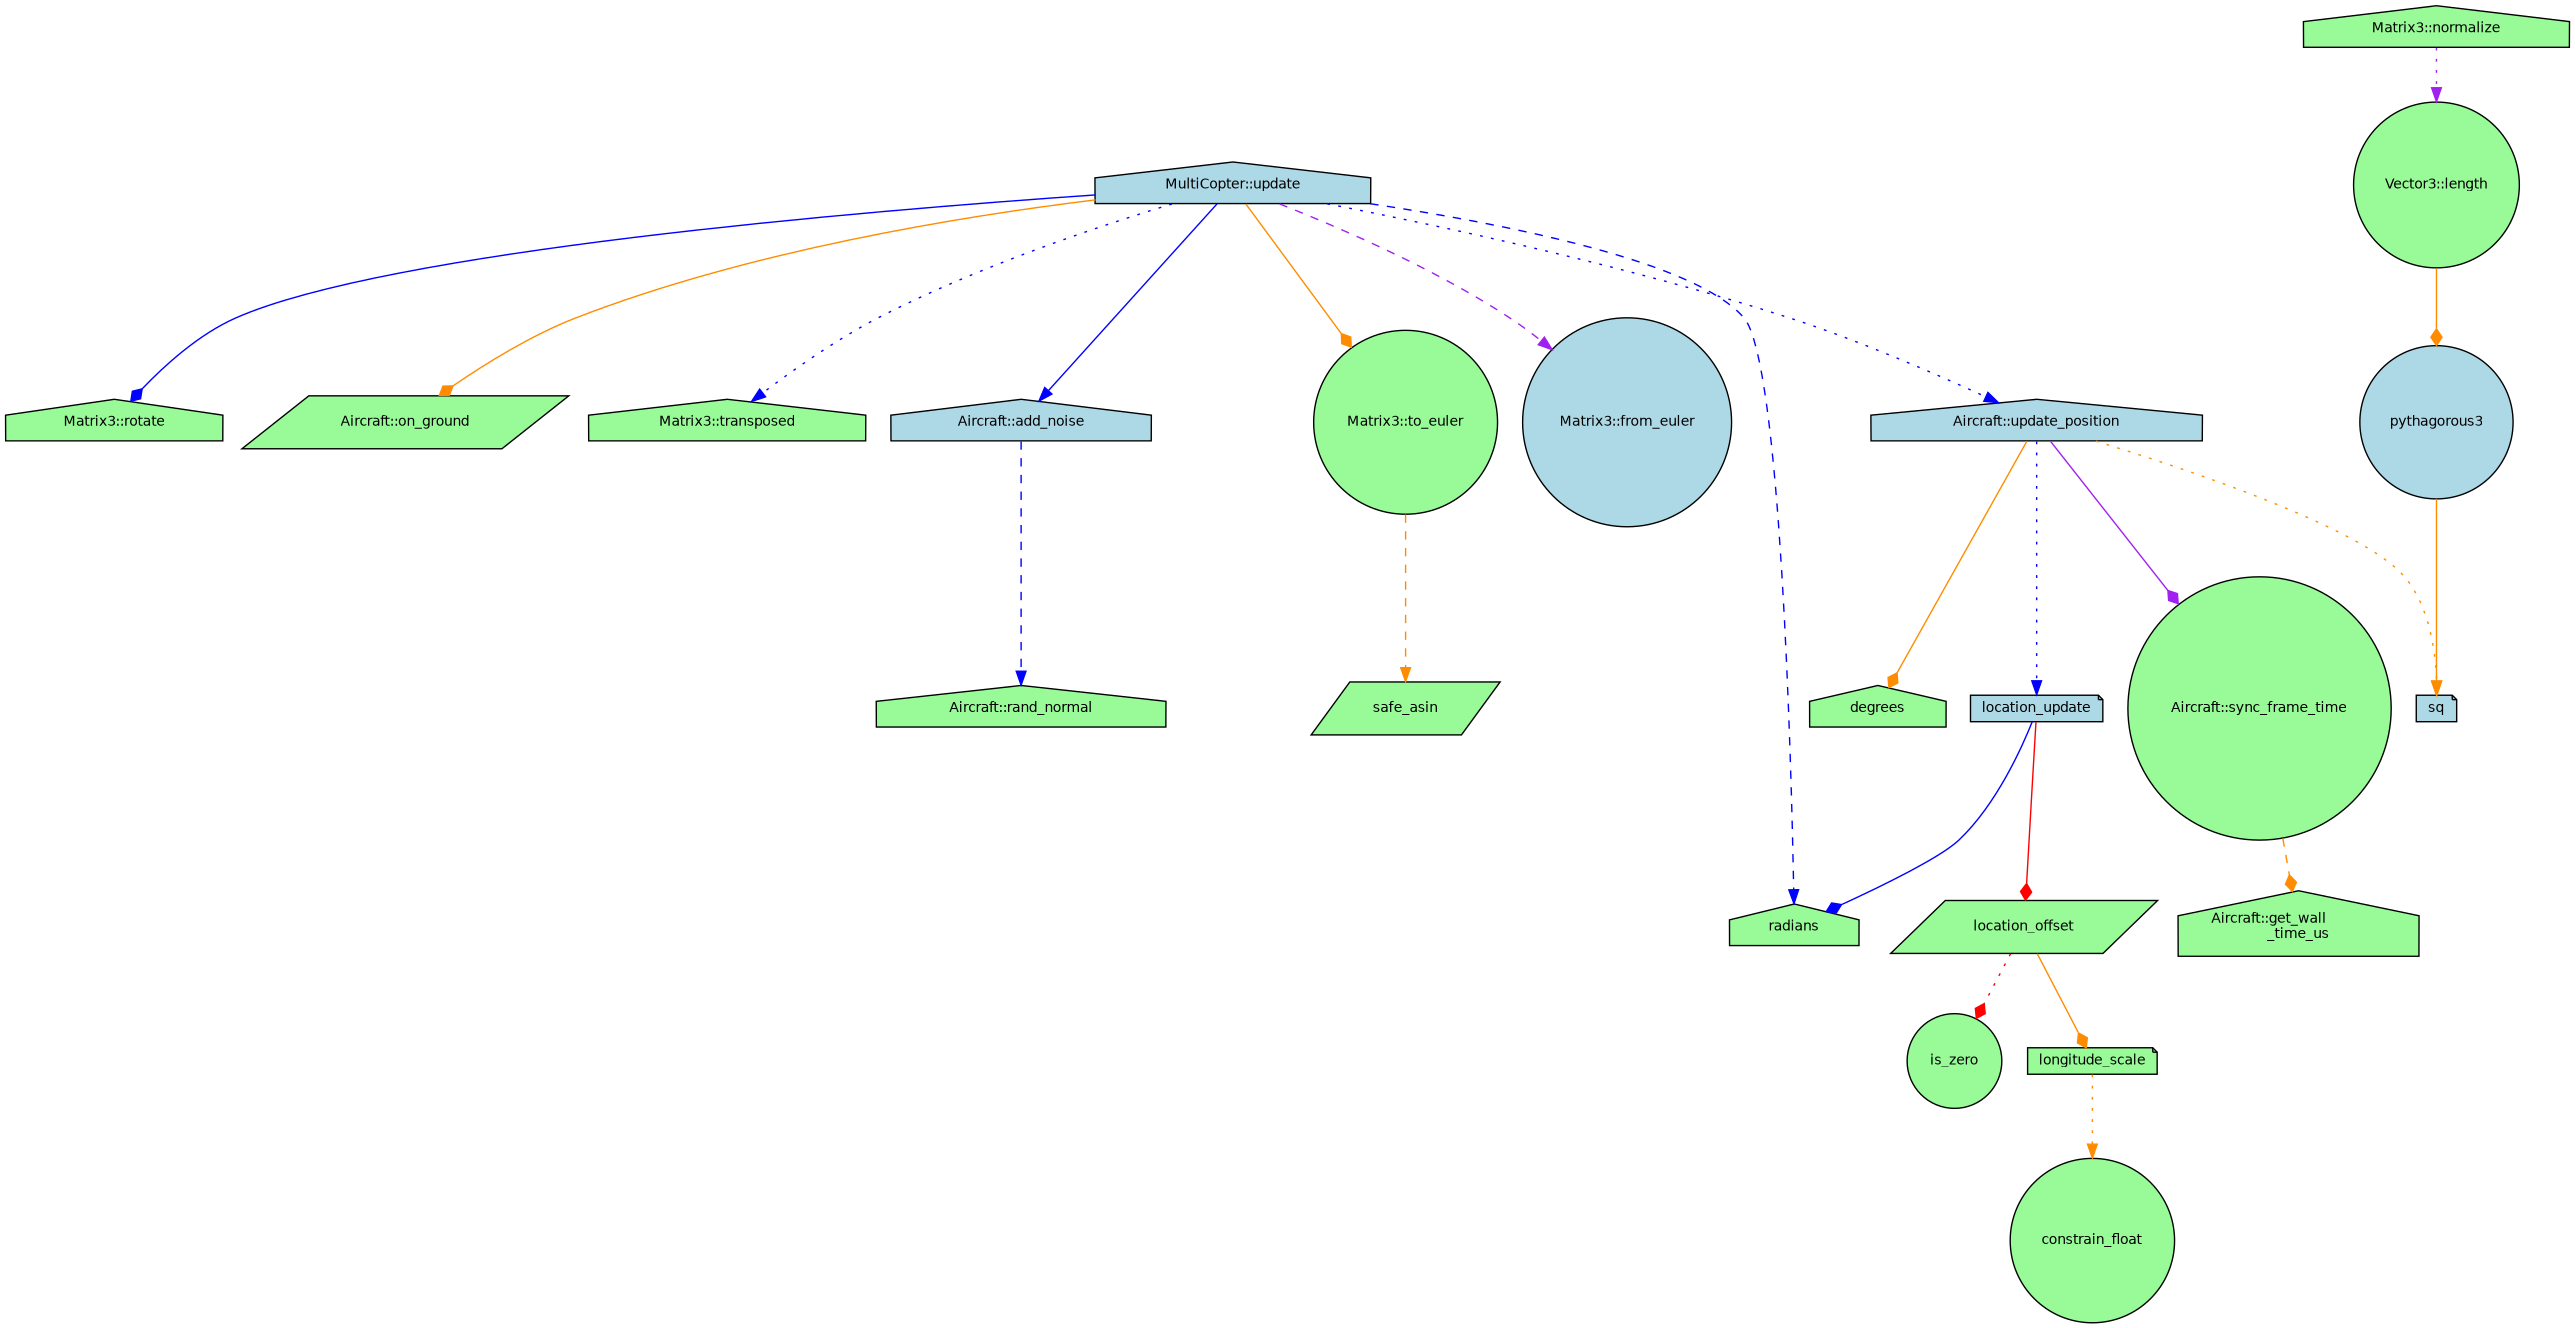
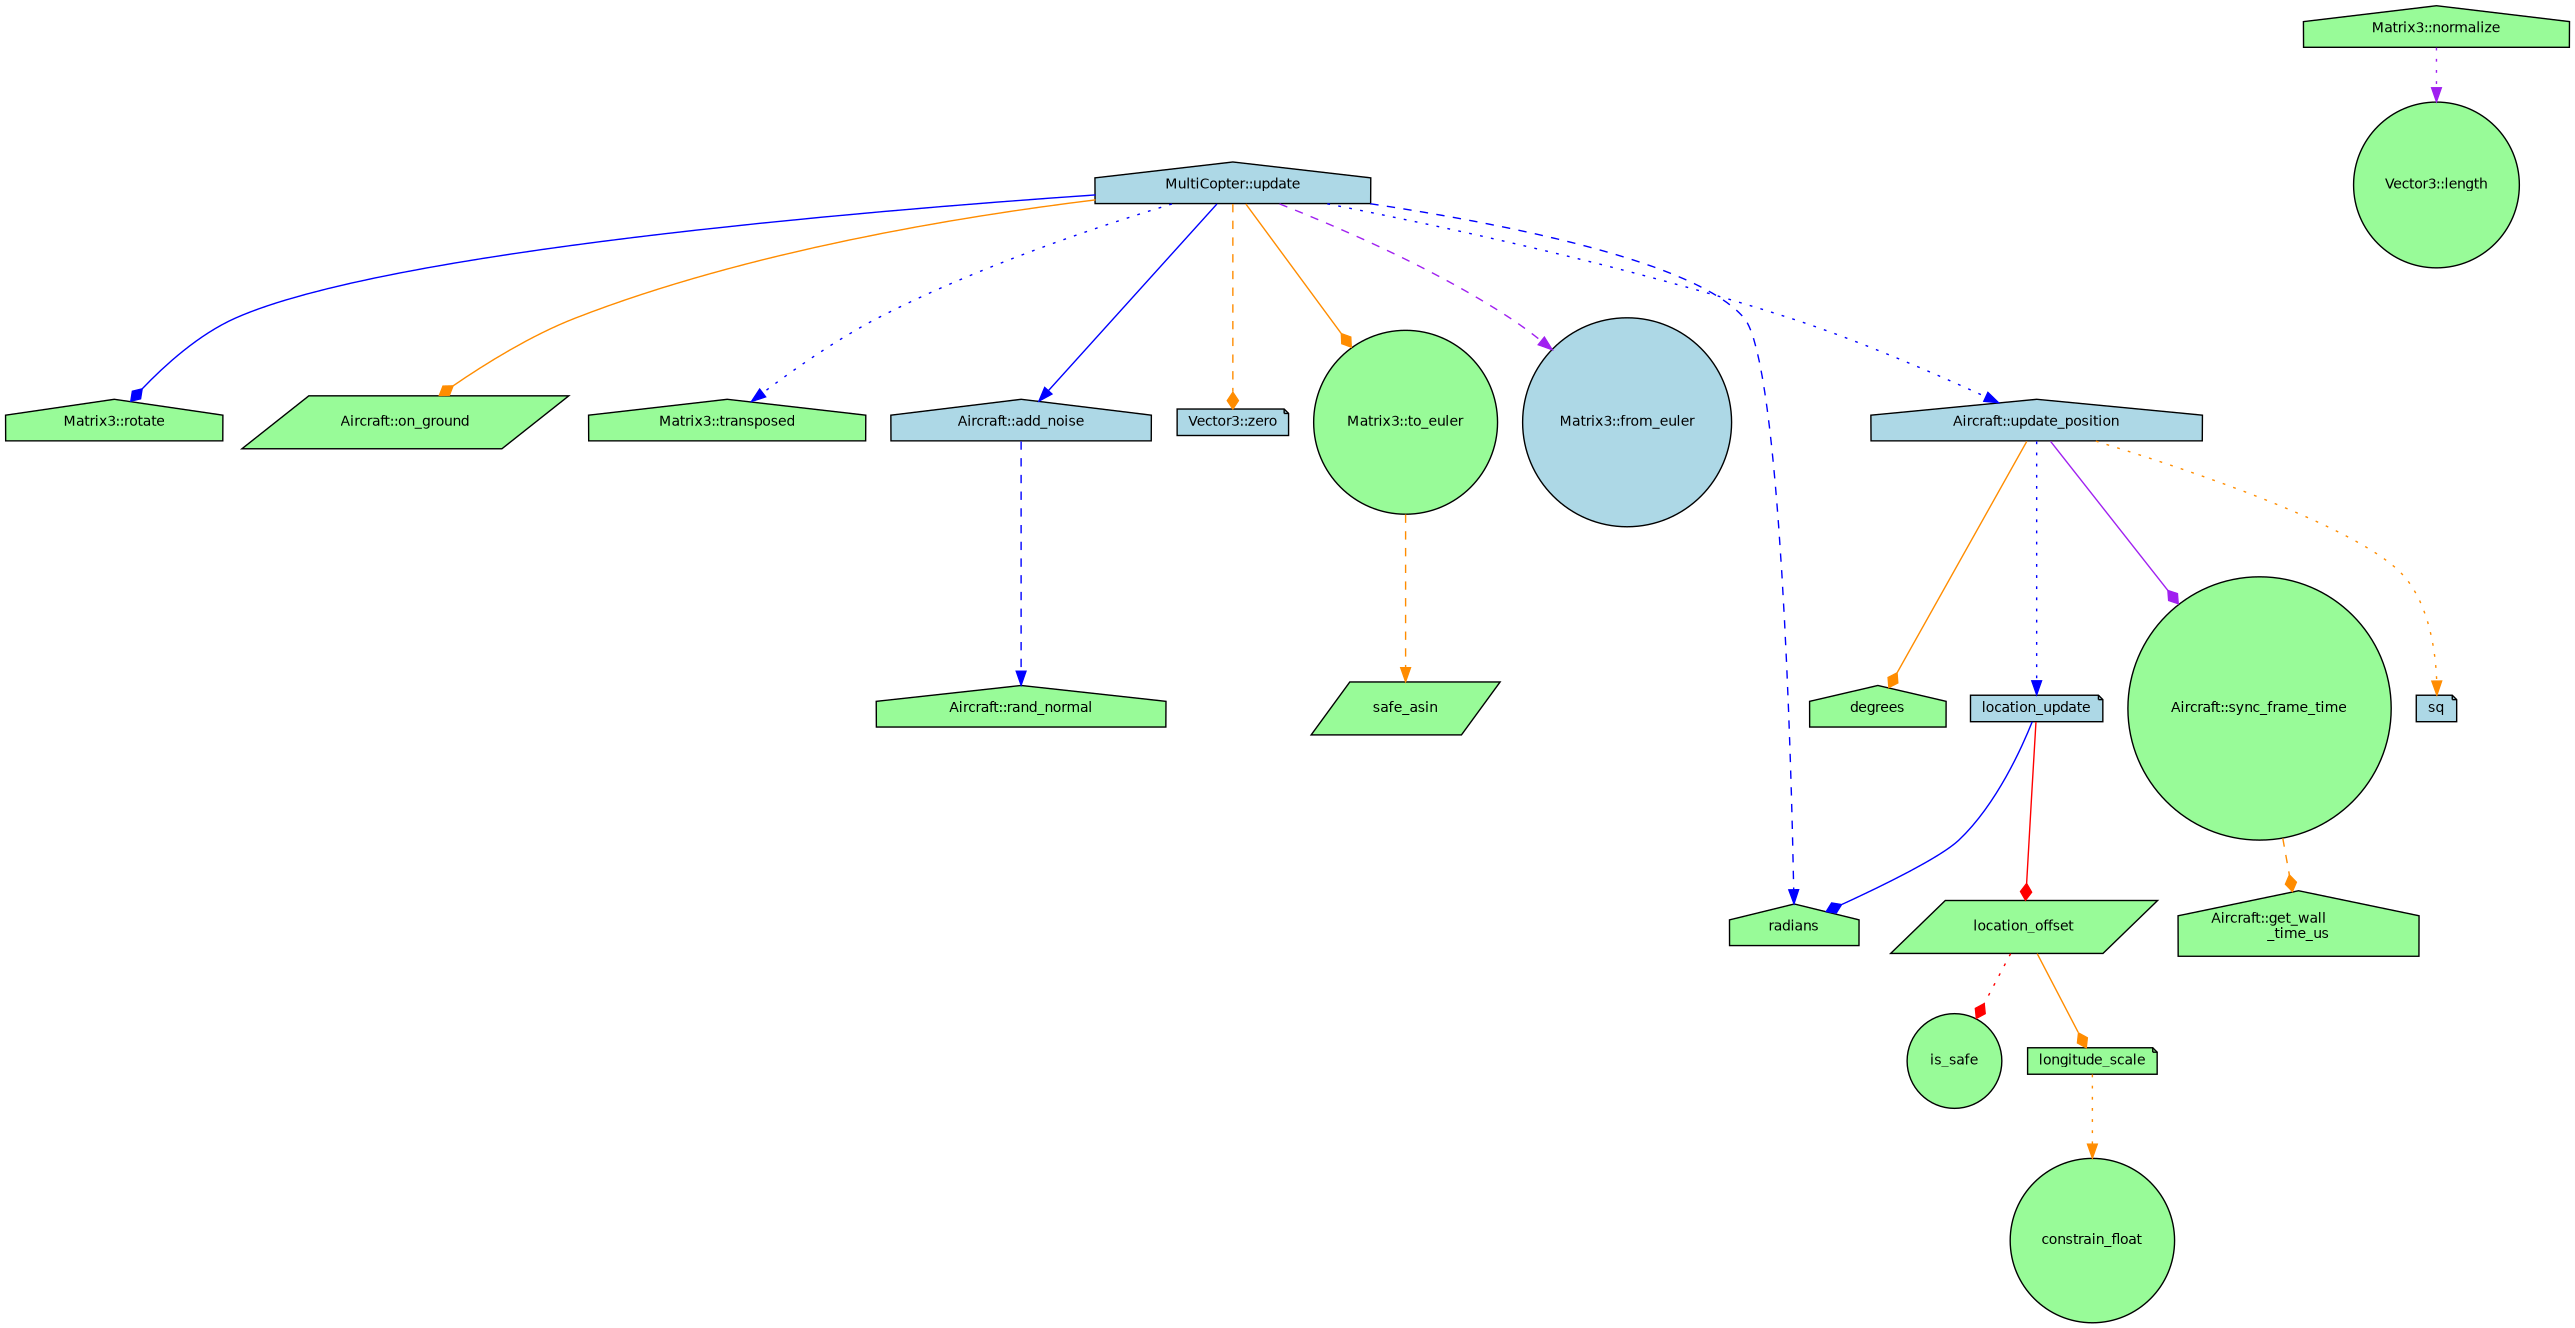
node "Vector3::zero": added
node "pythagorous3": removed
node "is_zero": label "is_zero" -> "is_safe"
